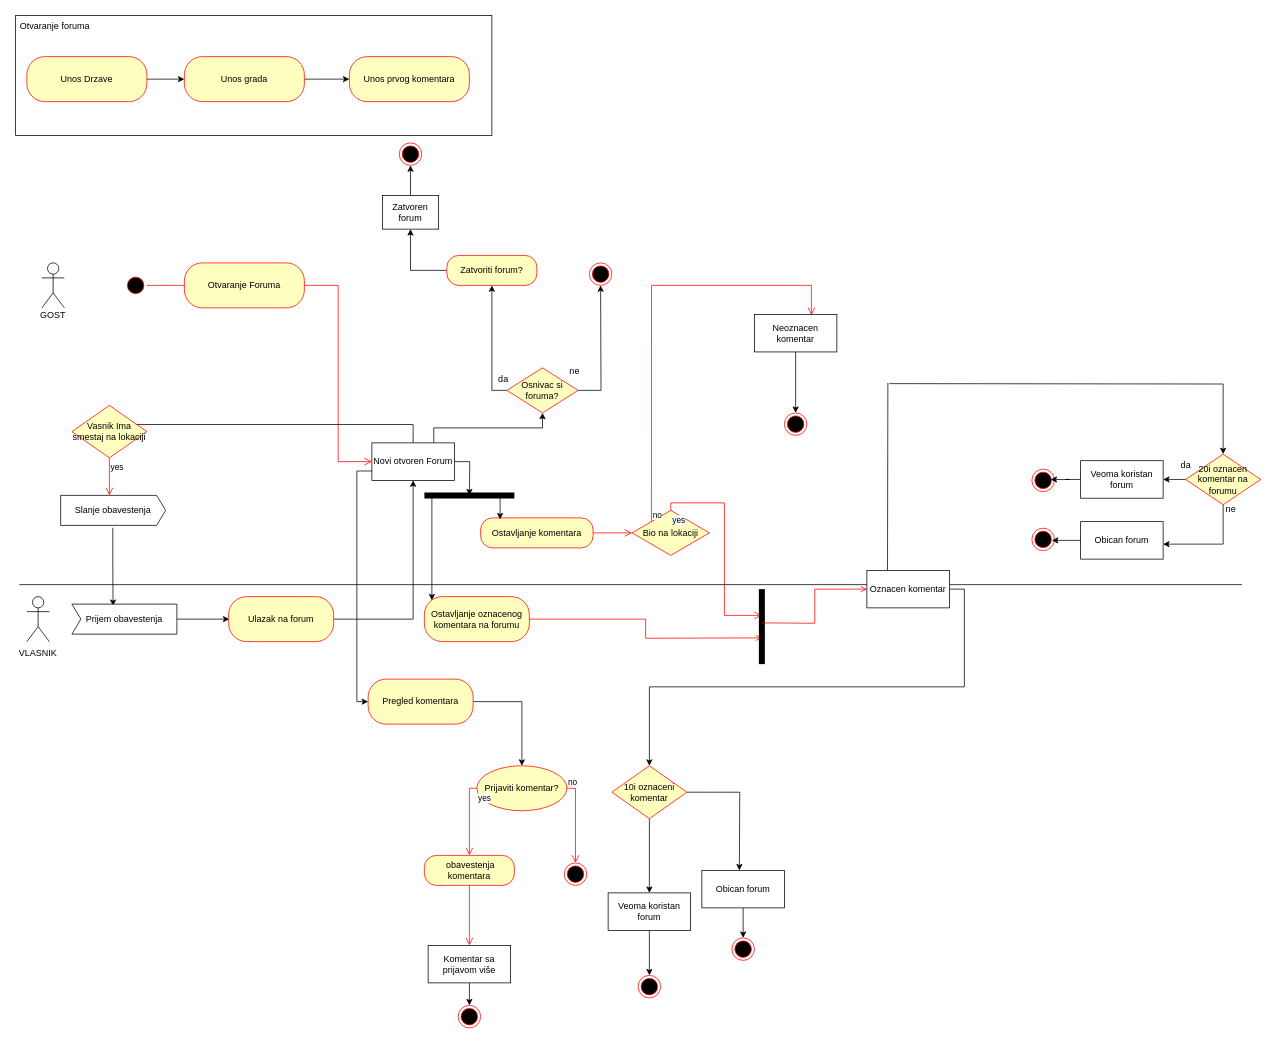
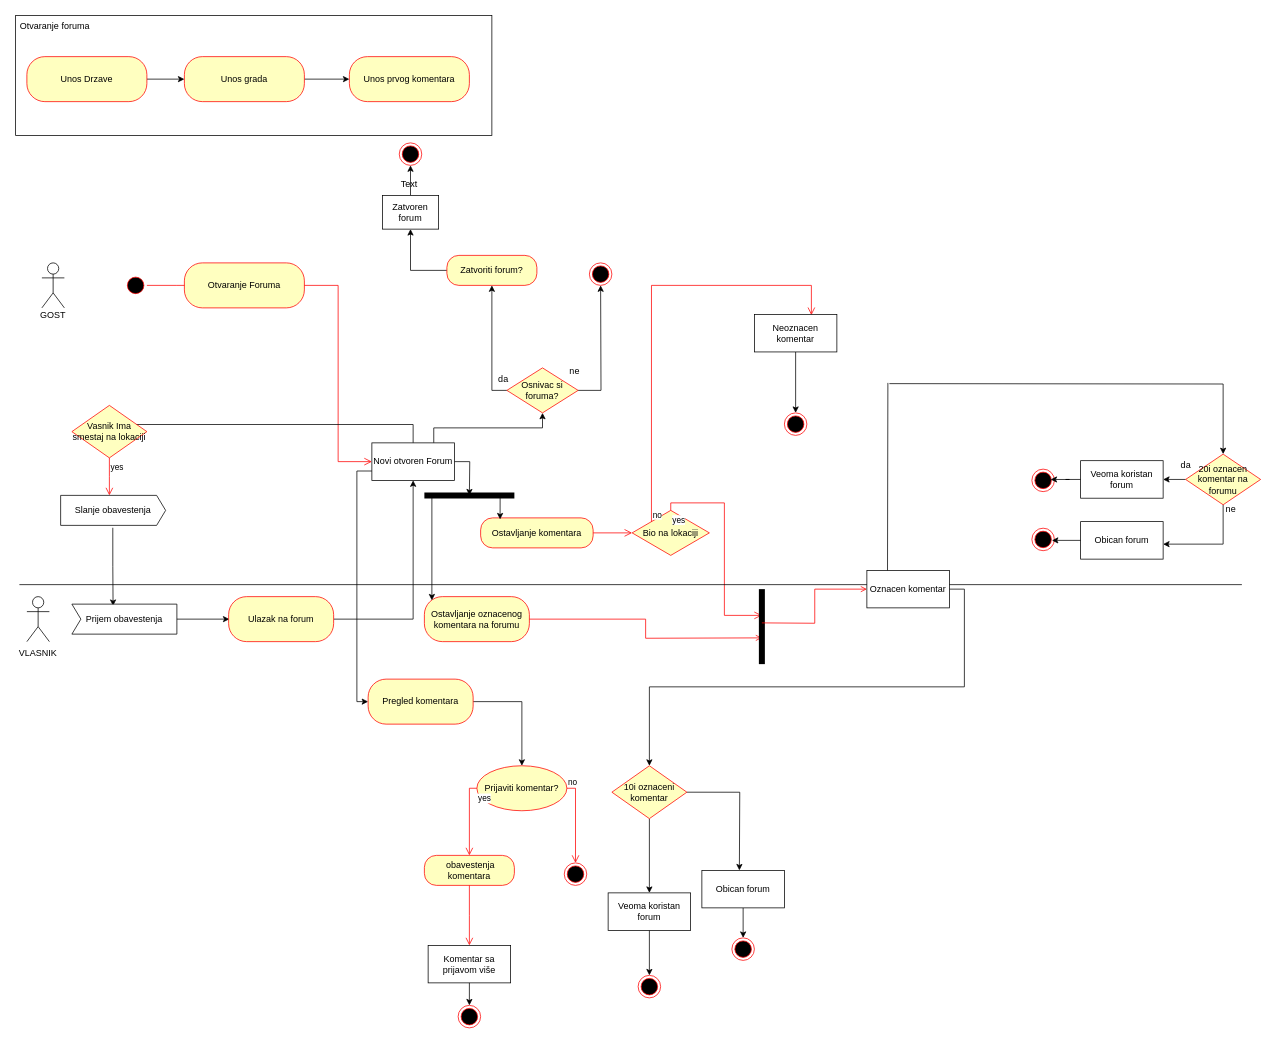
node "Text": added
